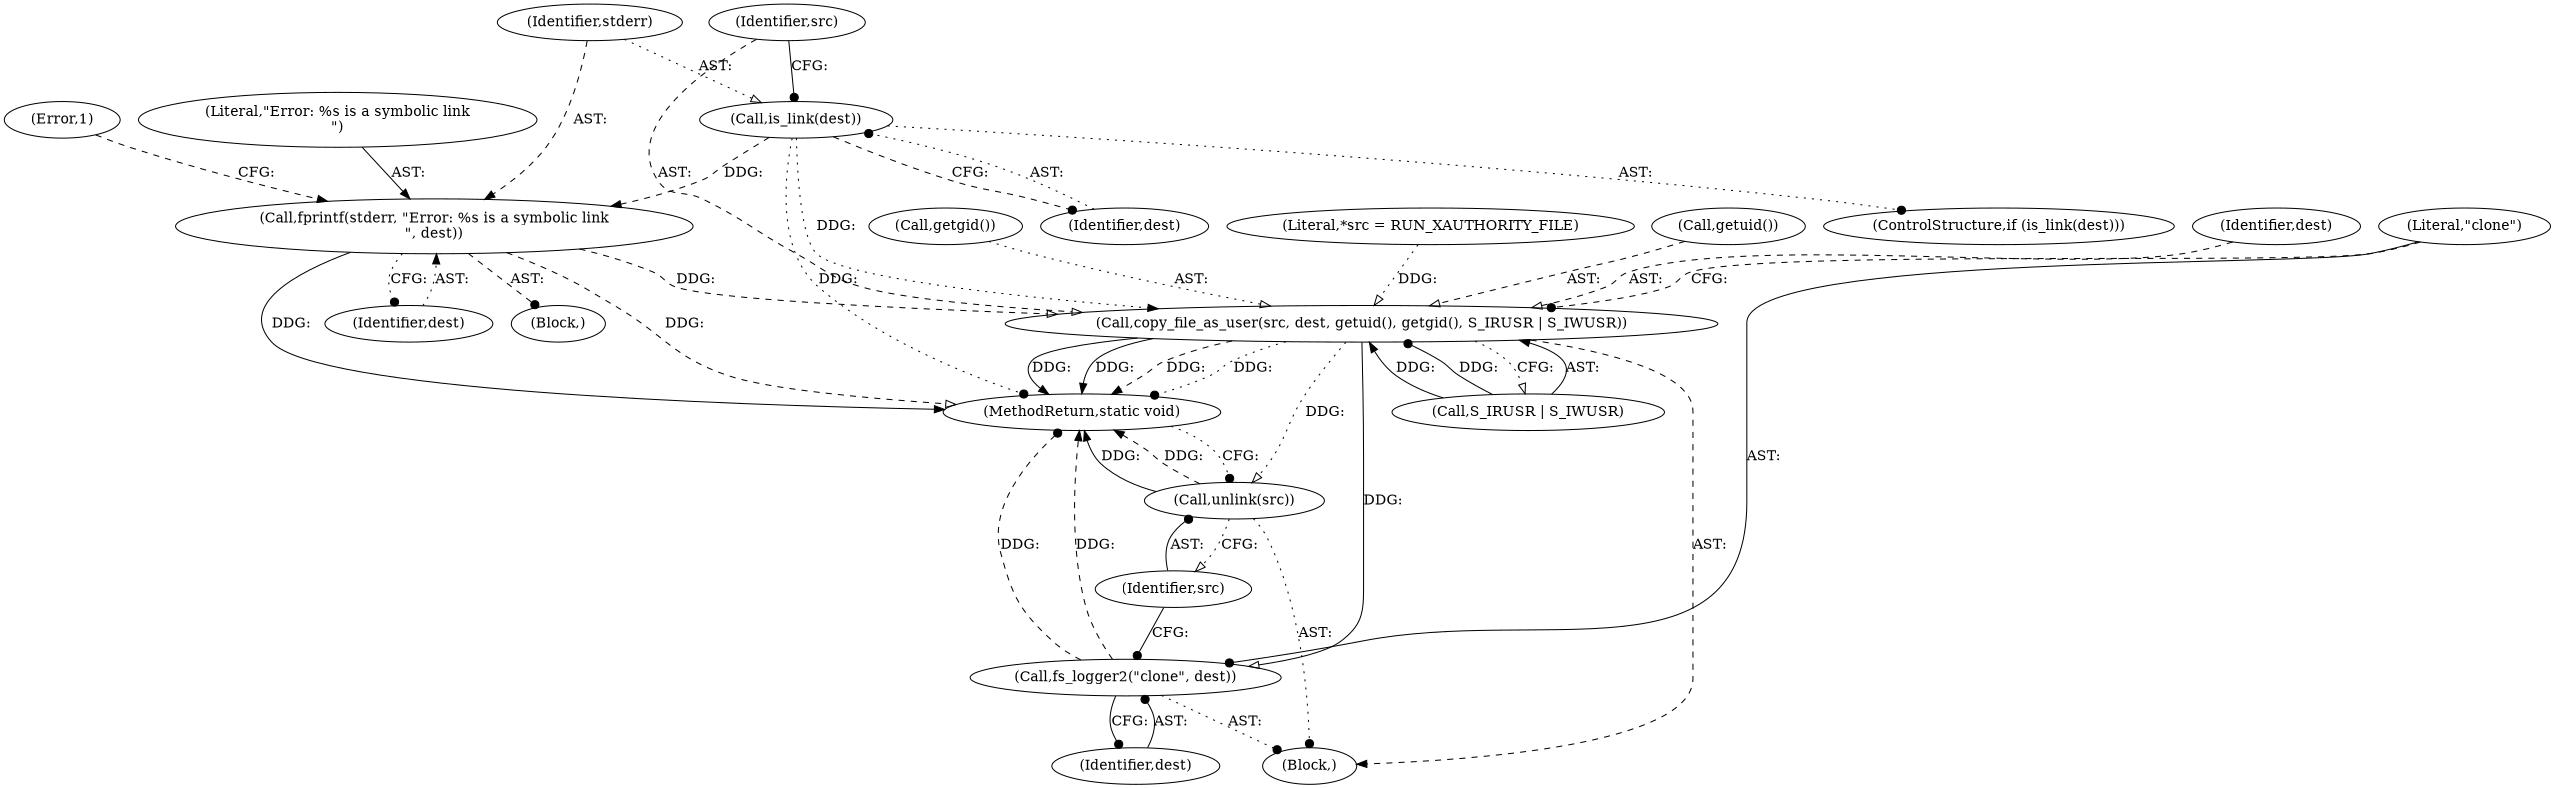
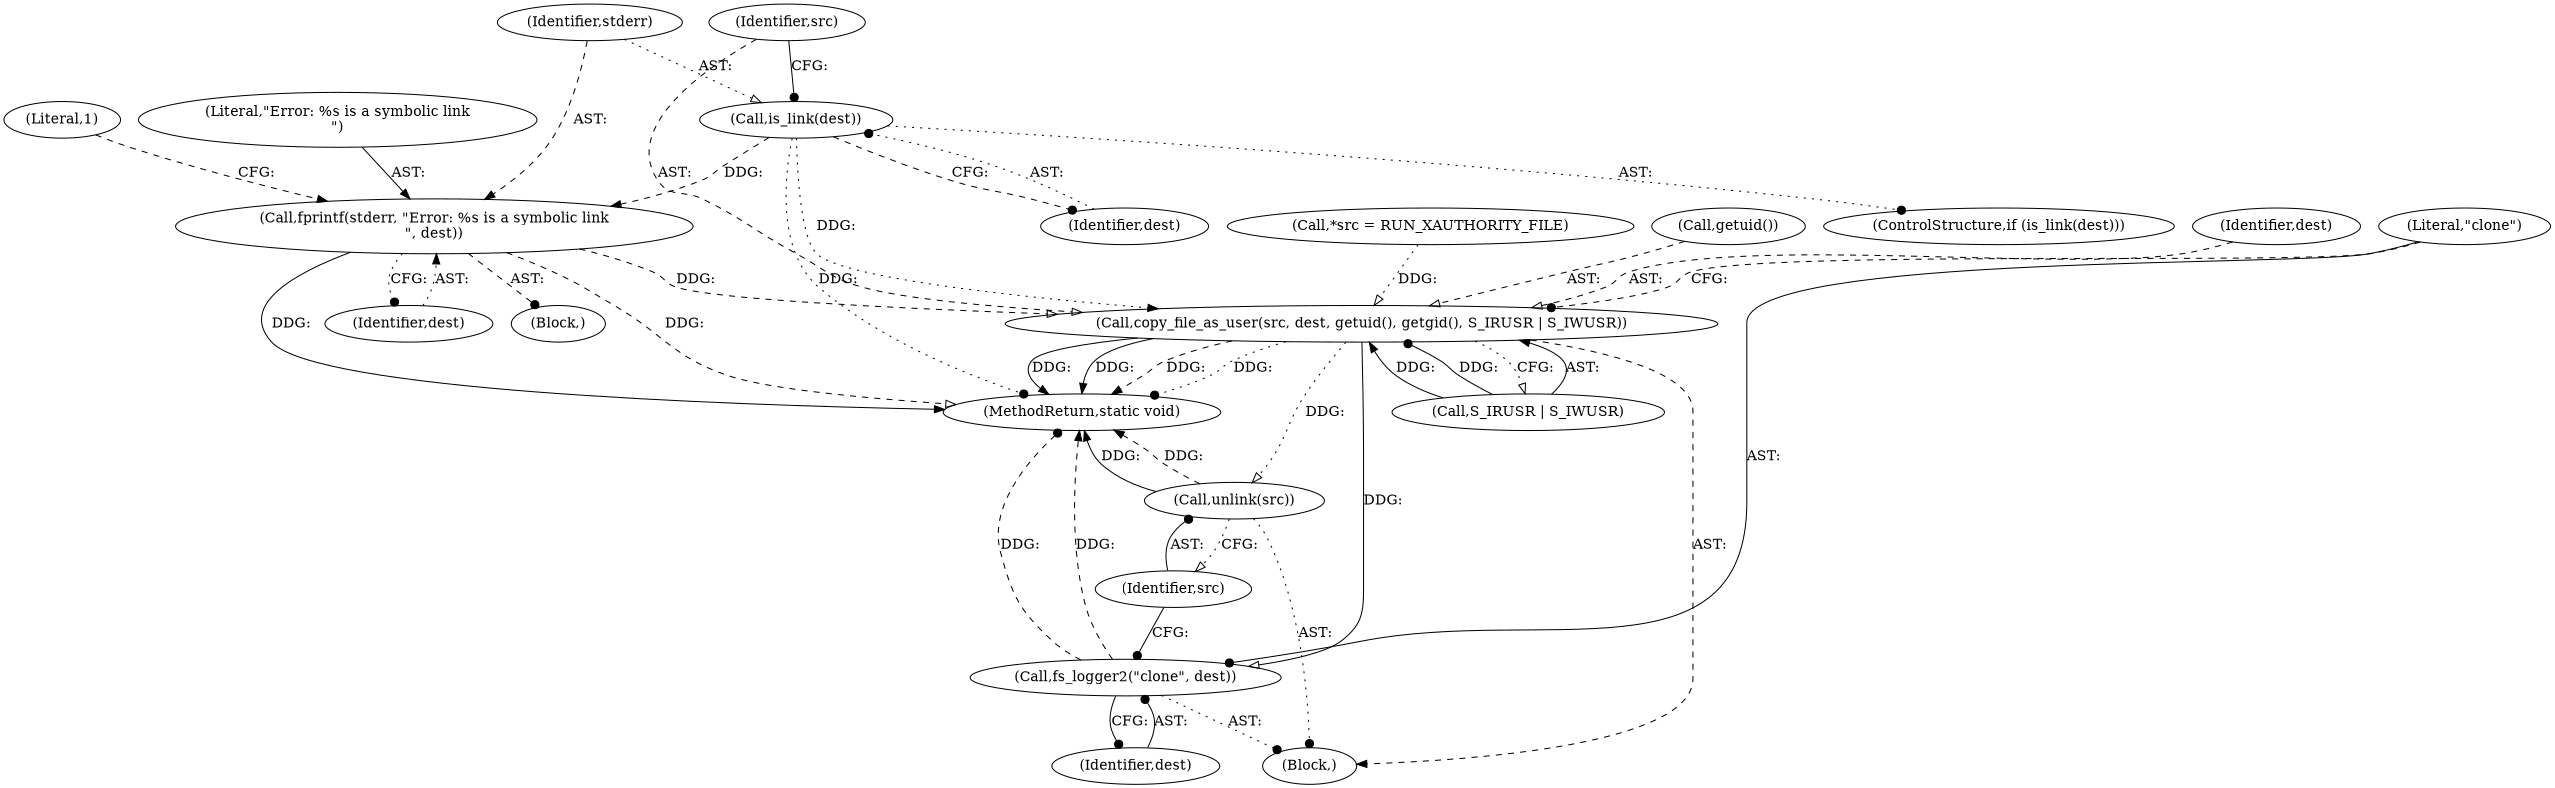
node "(Error,1)": label "(Error,1)" -> "(Literal,1)"
node "(Call,getgid())": removed
node "(Literal,*src = RUN_XAUTHORITY_FILE)": label "(Literal,*src = RUN_XAUTHORITY_FILE)" -> "(Call,*src = RUN_XAUTHORITY_FILE)"
edge "(MethodReturn,static void)" -> "(Call,unlink(src))": removed, label "CFG:"
